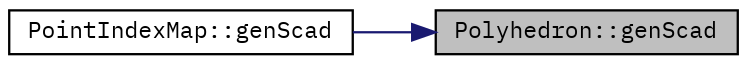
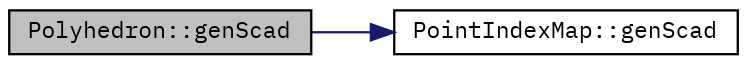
edge "PointIndexMap::genScad" -> "Polyhedron::genScad": reversed
